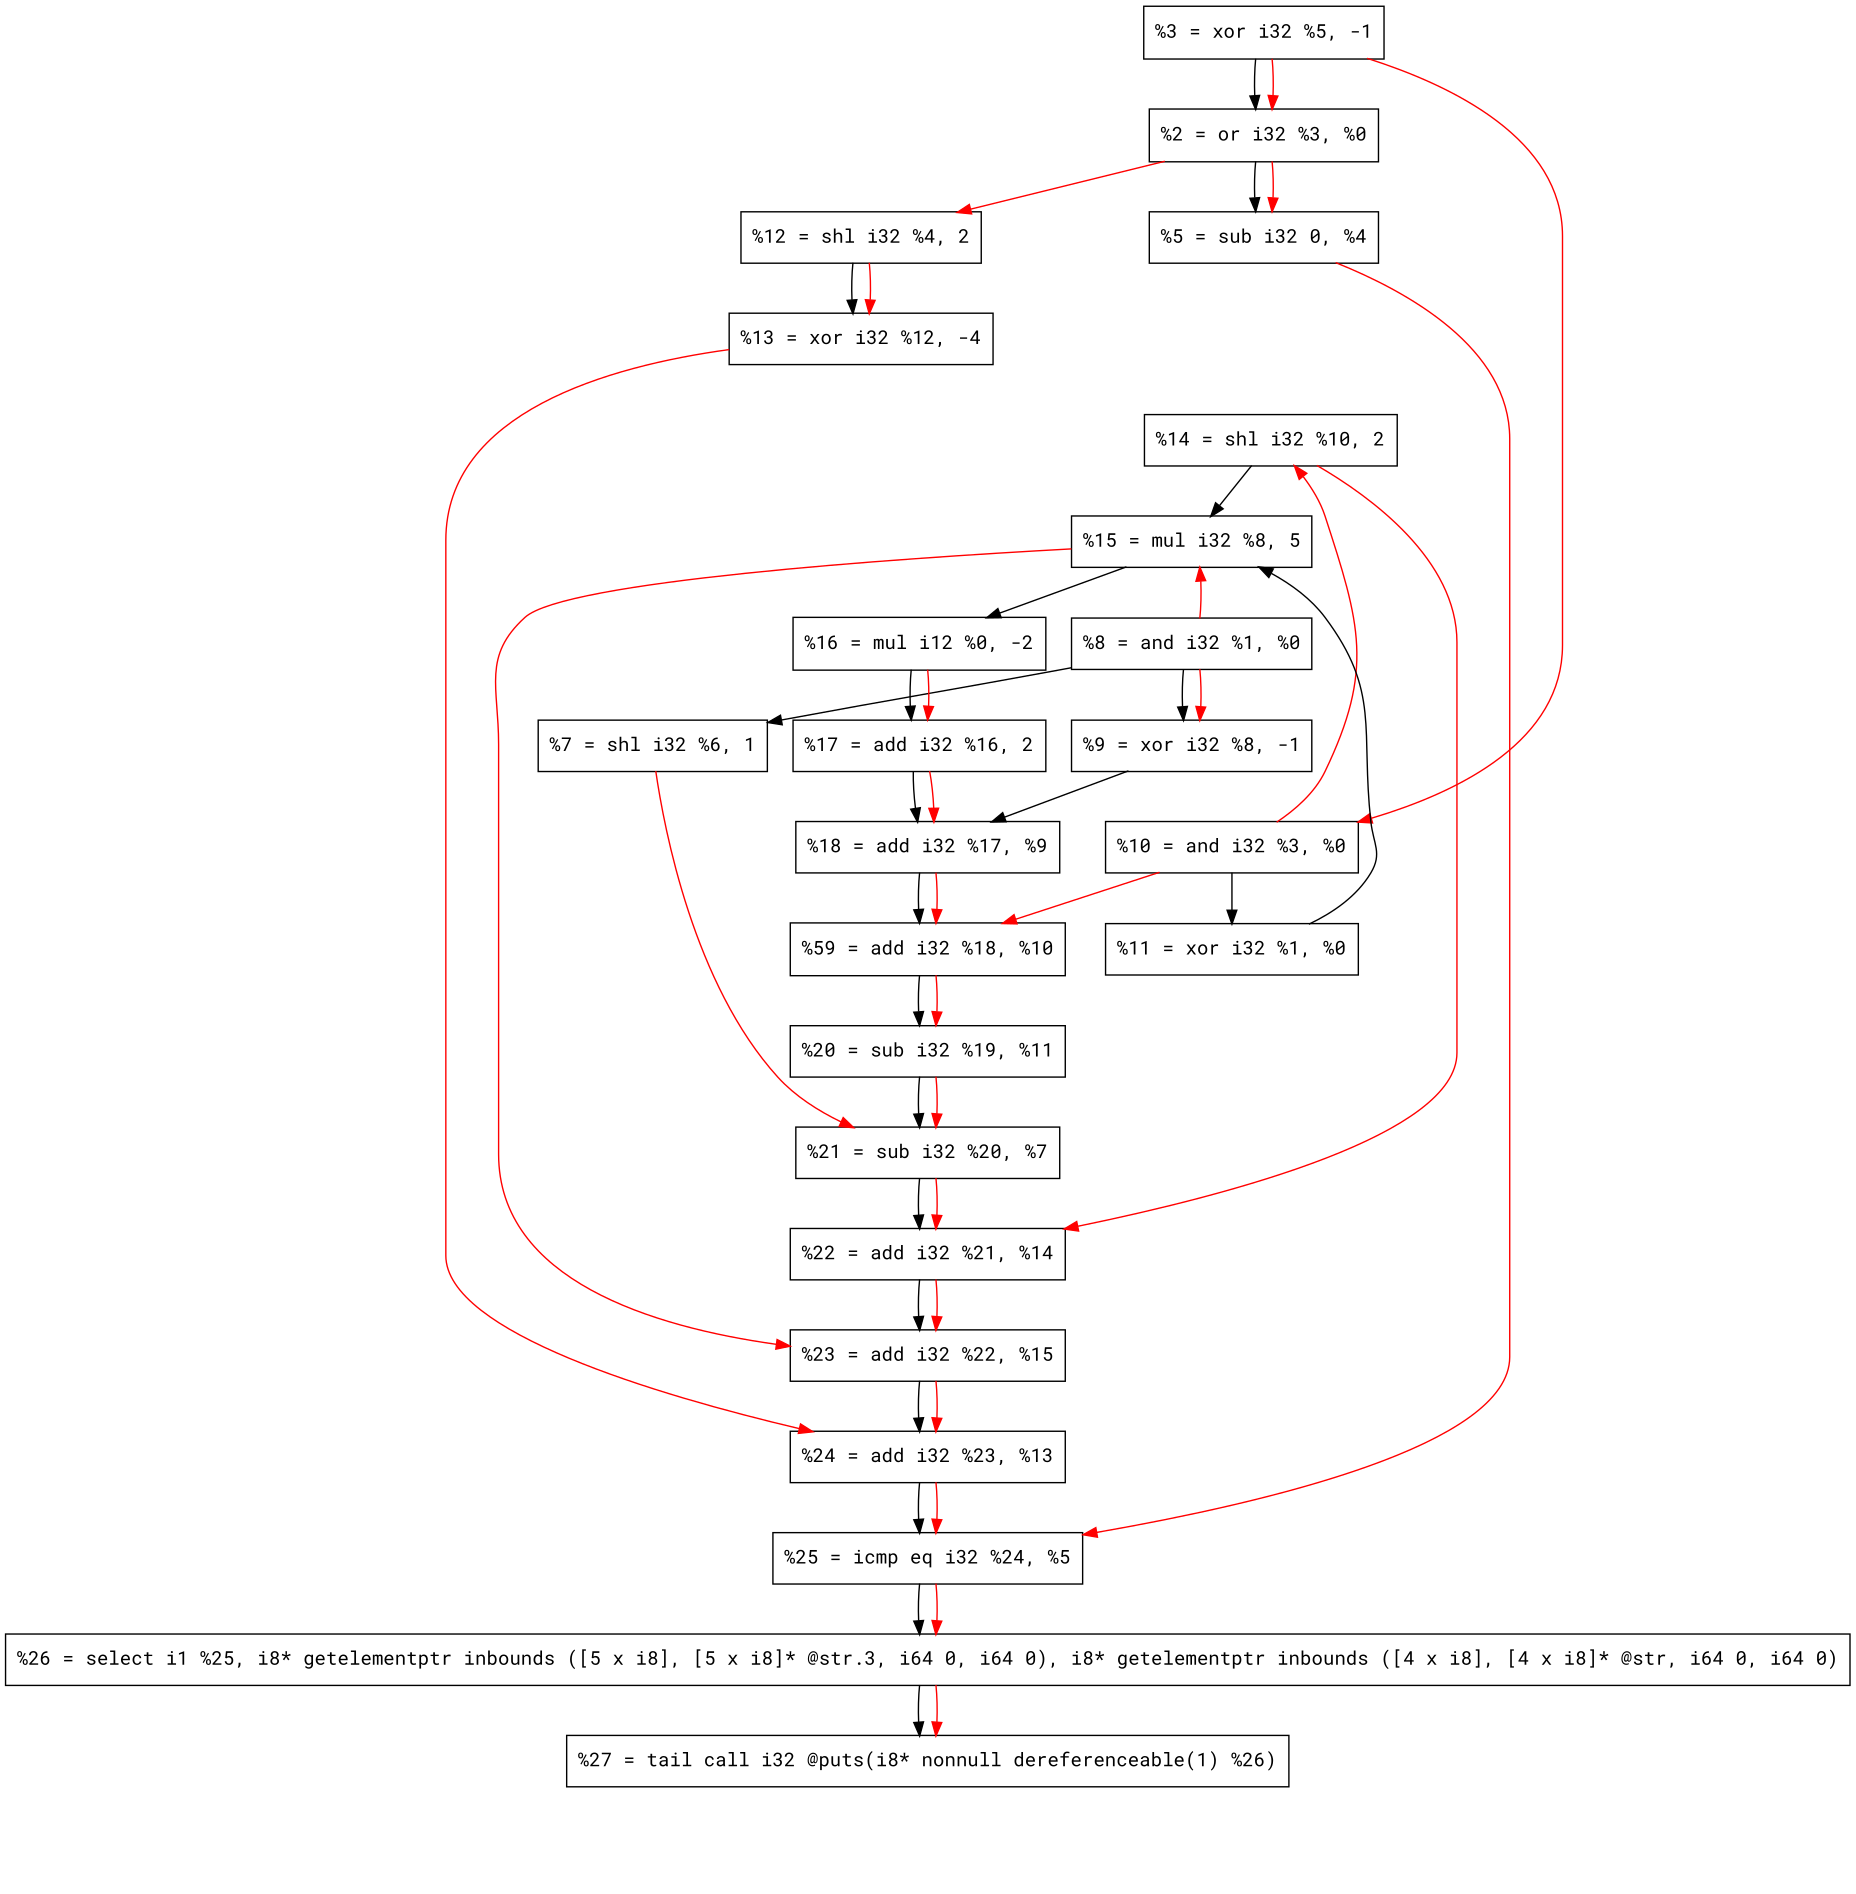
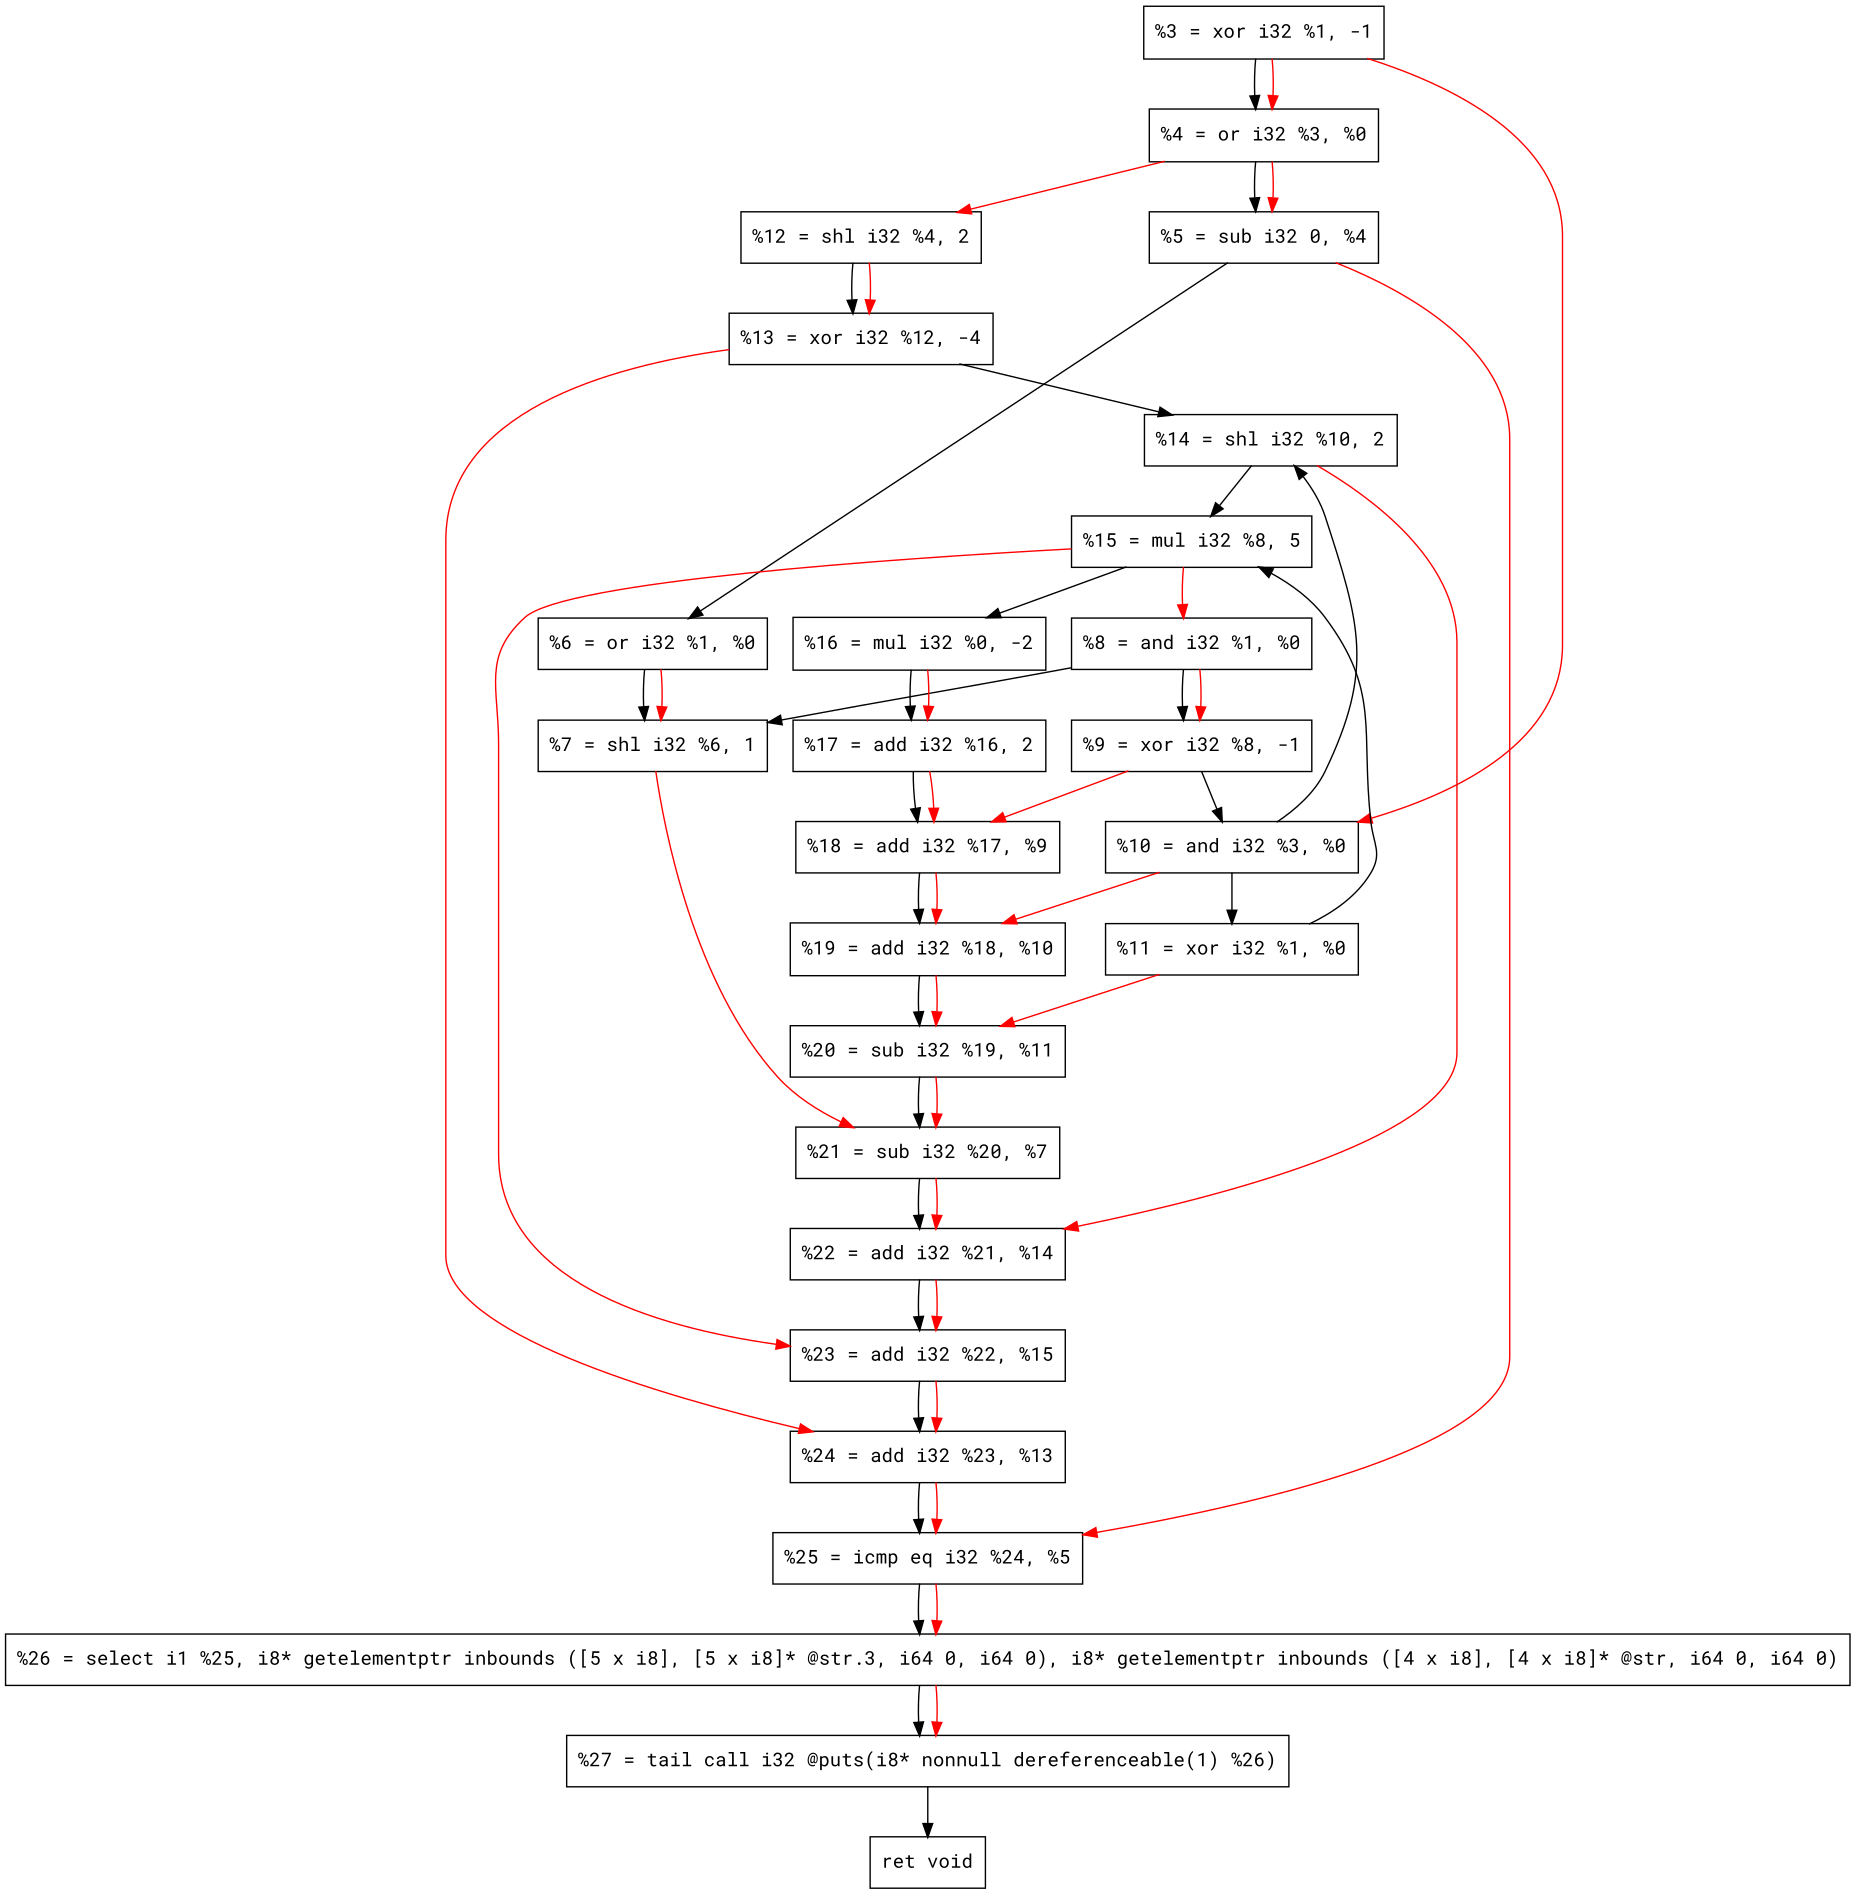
node "%3 = xor i32 %5, -1": label "%3 = xor i32 %5, -1" -> "%3 = xor i32 %1, -1"
node "%2 = or i32 %3, %0": label "%2 = or i32 %3, %0" -> "%4 = or i32 %3, %0"
edge "%13 = xor i32 %12, -4" -> "%14 = shl i32 %10, 2": added
edge "%8 = and i32 %1, %0" -> "%15 = mul i32 %8, 5": reversed
node "%6 = or i32 %1, %0": added
node "%16 = mul i12 %0, -2": label "%16 = mul i12 %0, -2" -> "%16 = mul i32 %0, -2"
edge "%10 = and i32 %3, %0" -> "%14 = shl i32 %10, 2": color red -> black
edge "%9 = xor i32 %8, -1" -> "%10 = and i32 %3, %0": added
edge "%9 = xor i32 %8, -1" -> "%18 = add i32 %17, %9": color black -> red
node "%59 = add i32 %18, %10": label "%59 = add i32 %18, %10" -> "%19 = add i32 %18, %10"
edge "%11 = xor i32 %1, %0" -> "%20 = sub i32 %19, %11": added
node "ret void": added
